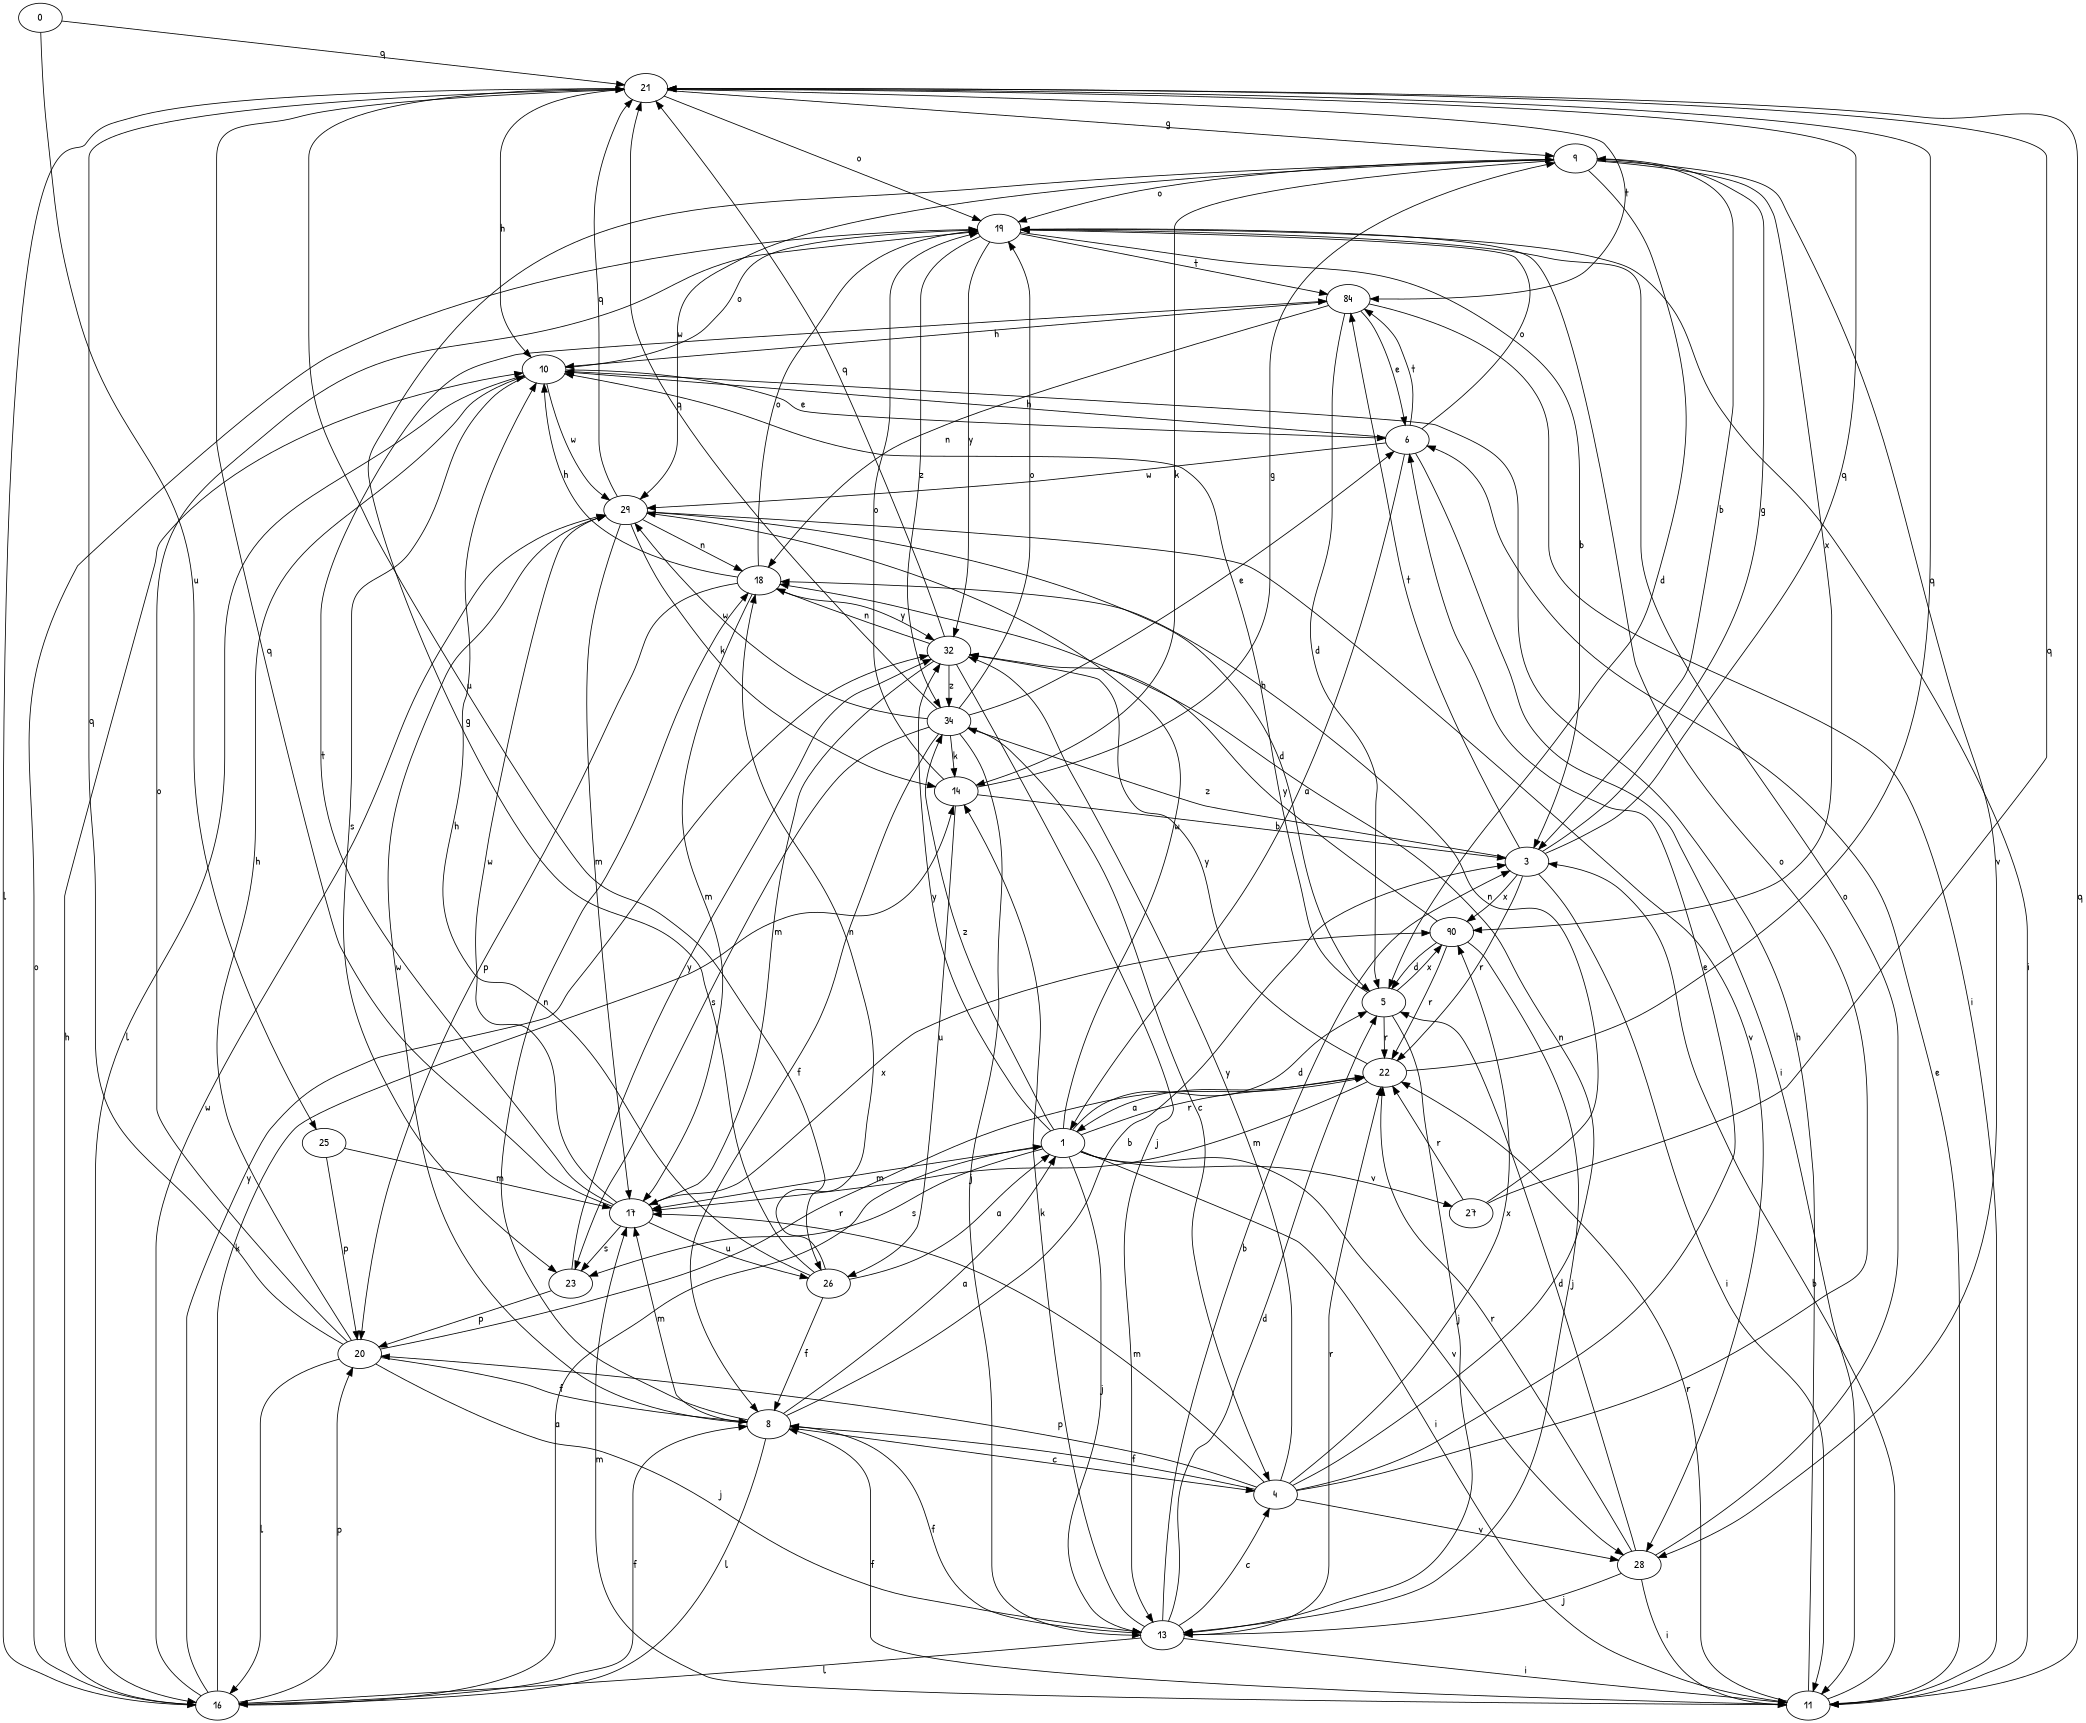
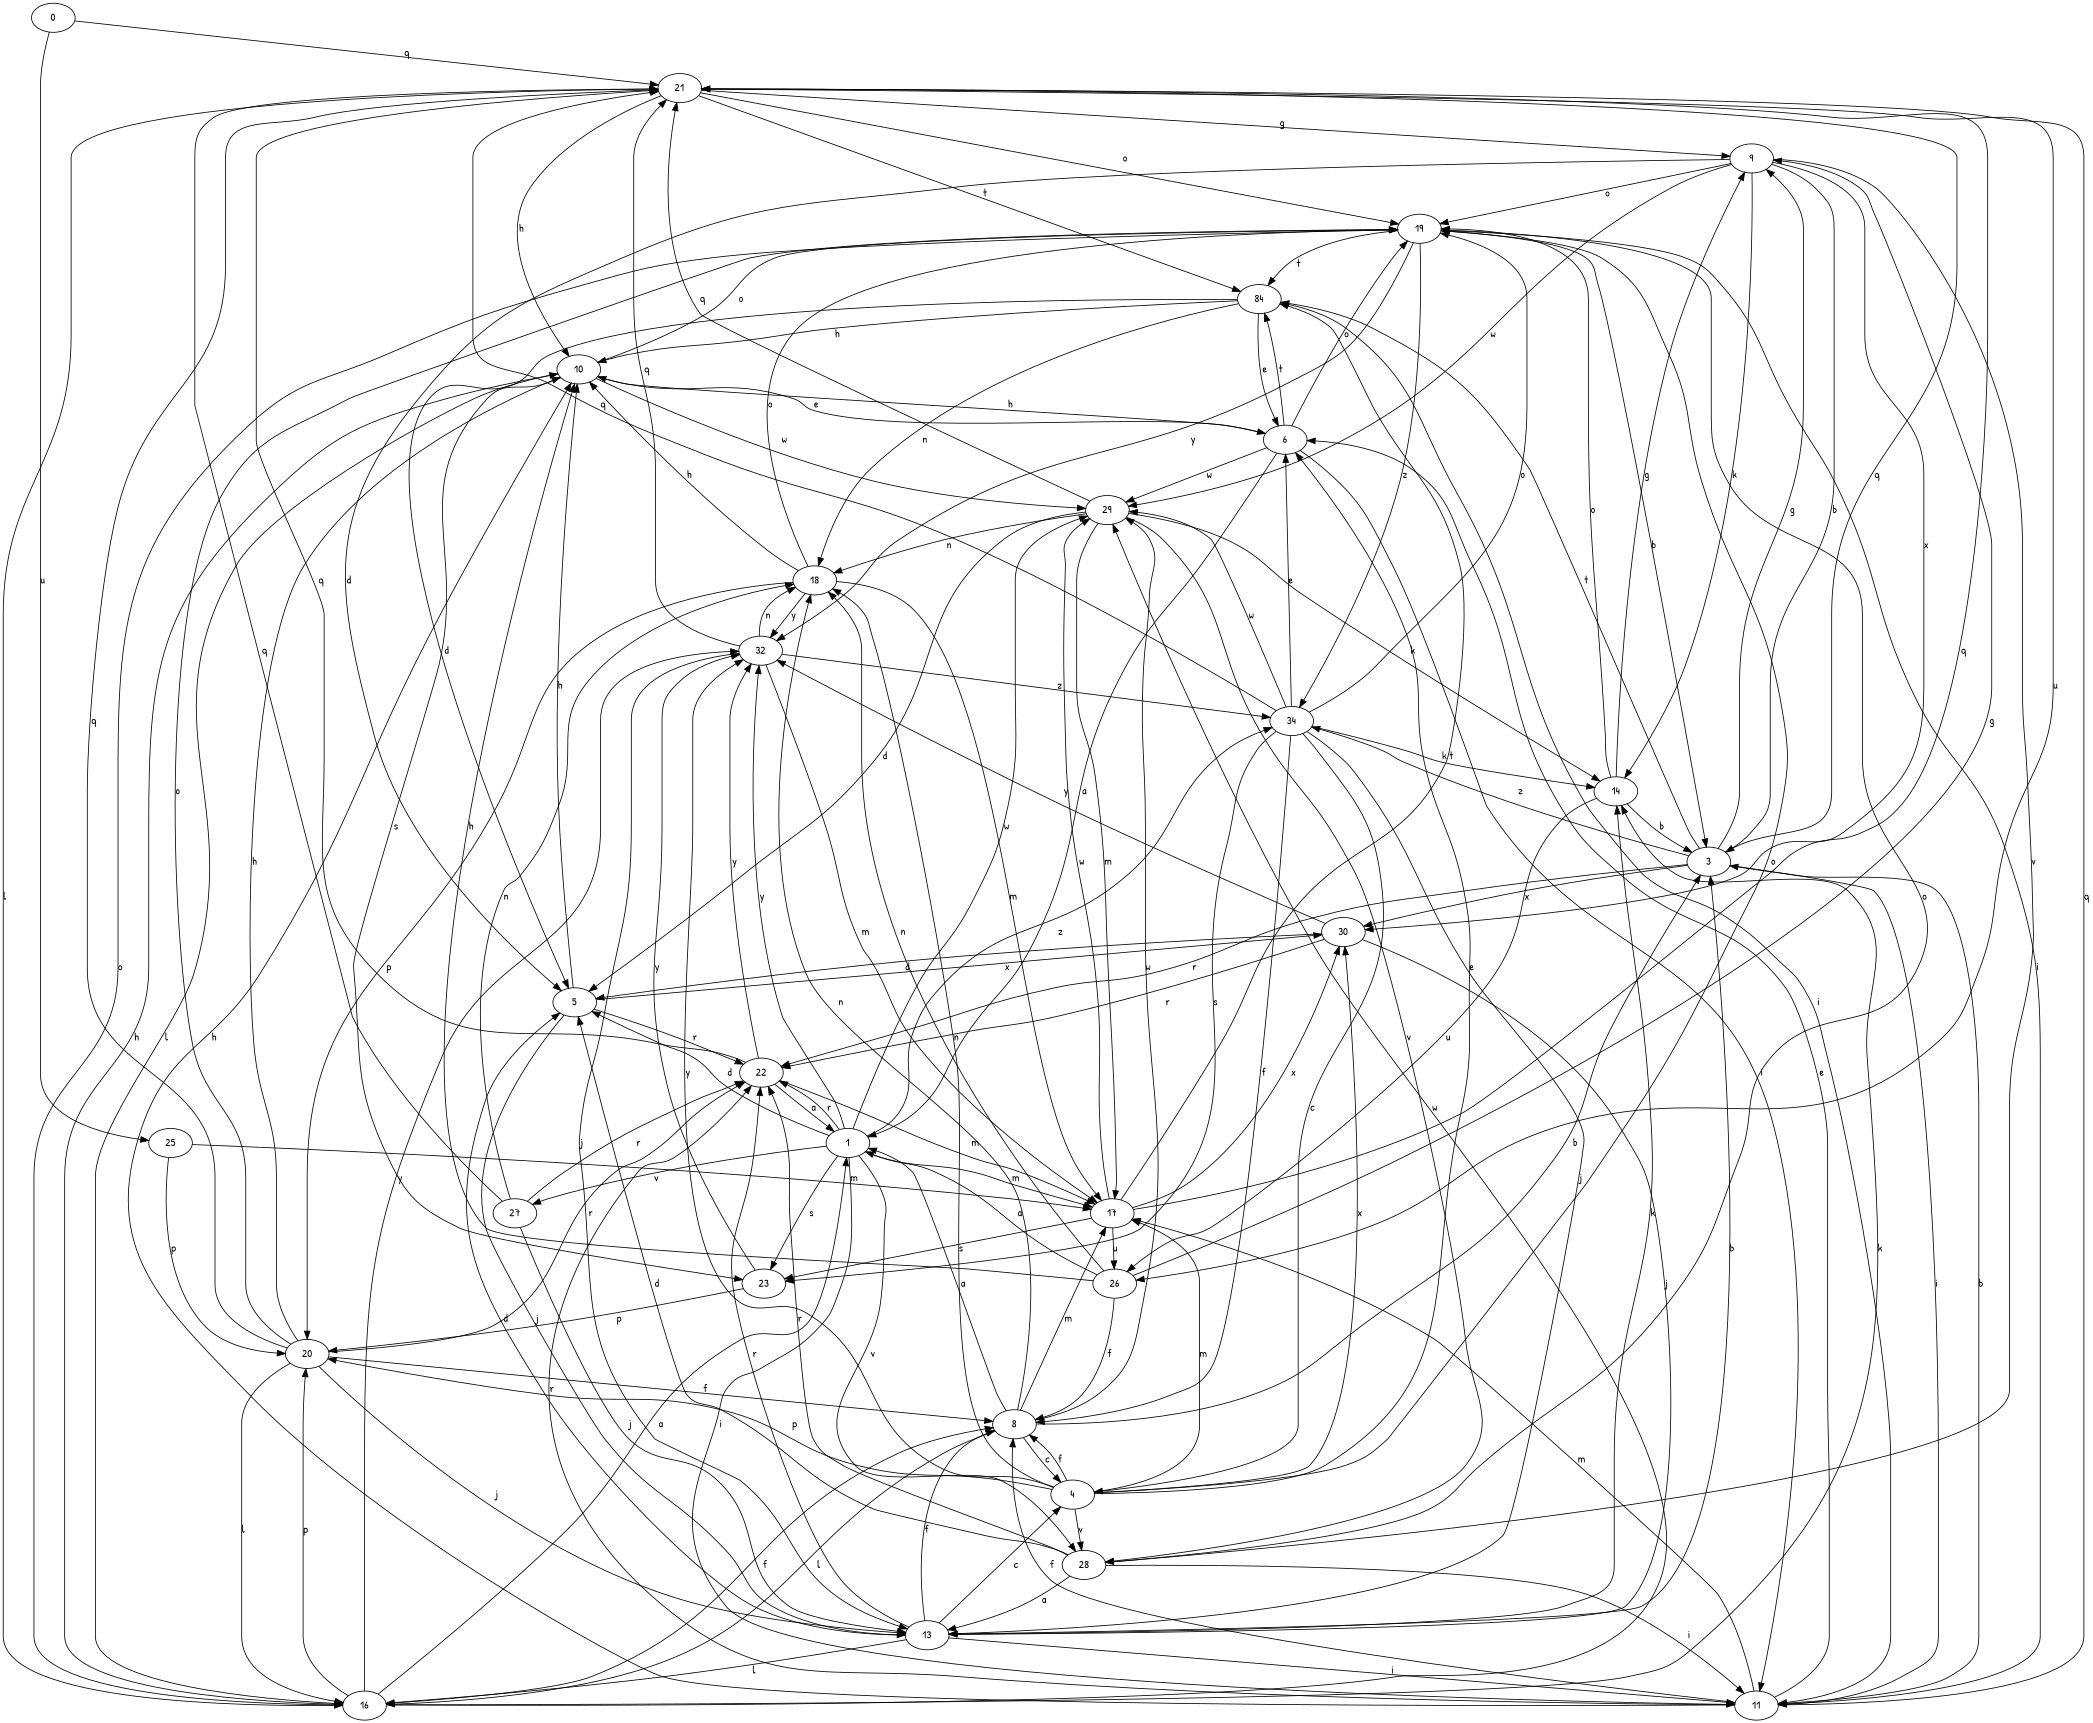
node "90": label "90" -> "30"
edge "1" -> "13": now "27" -> "13"
edge "28" -> "13": label "j" -> "a"
